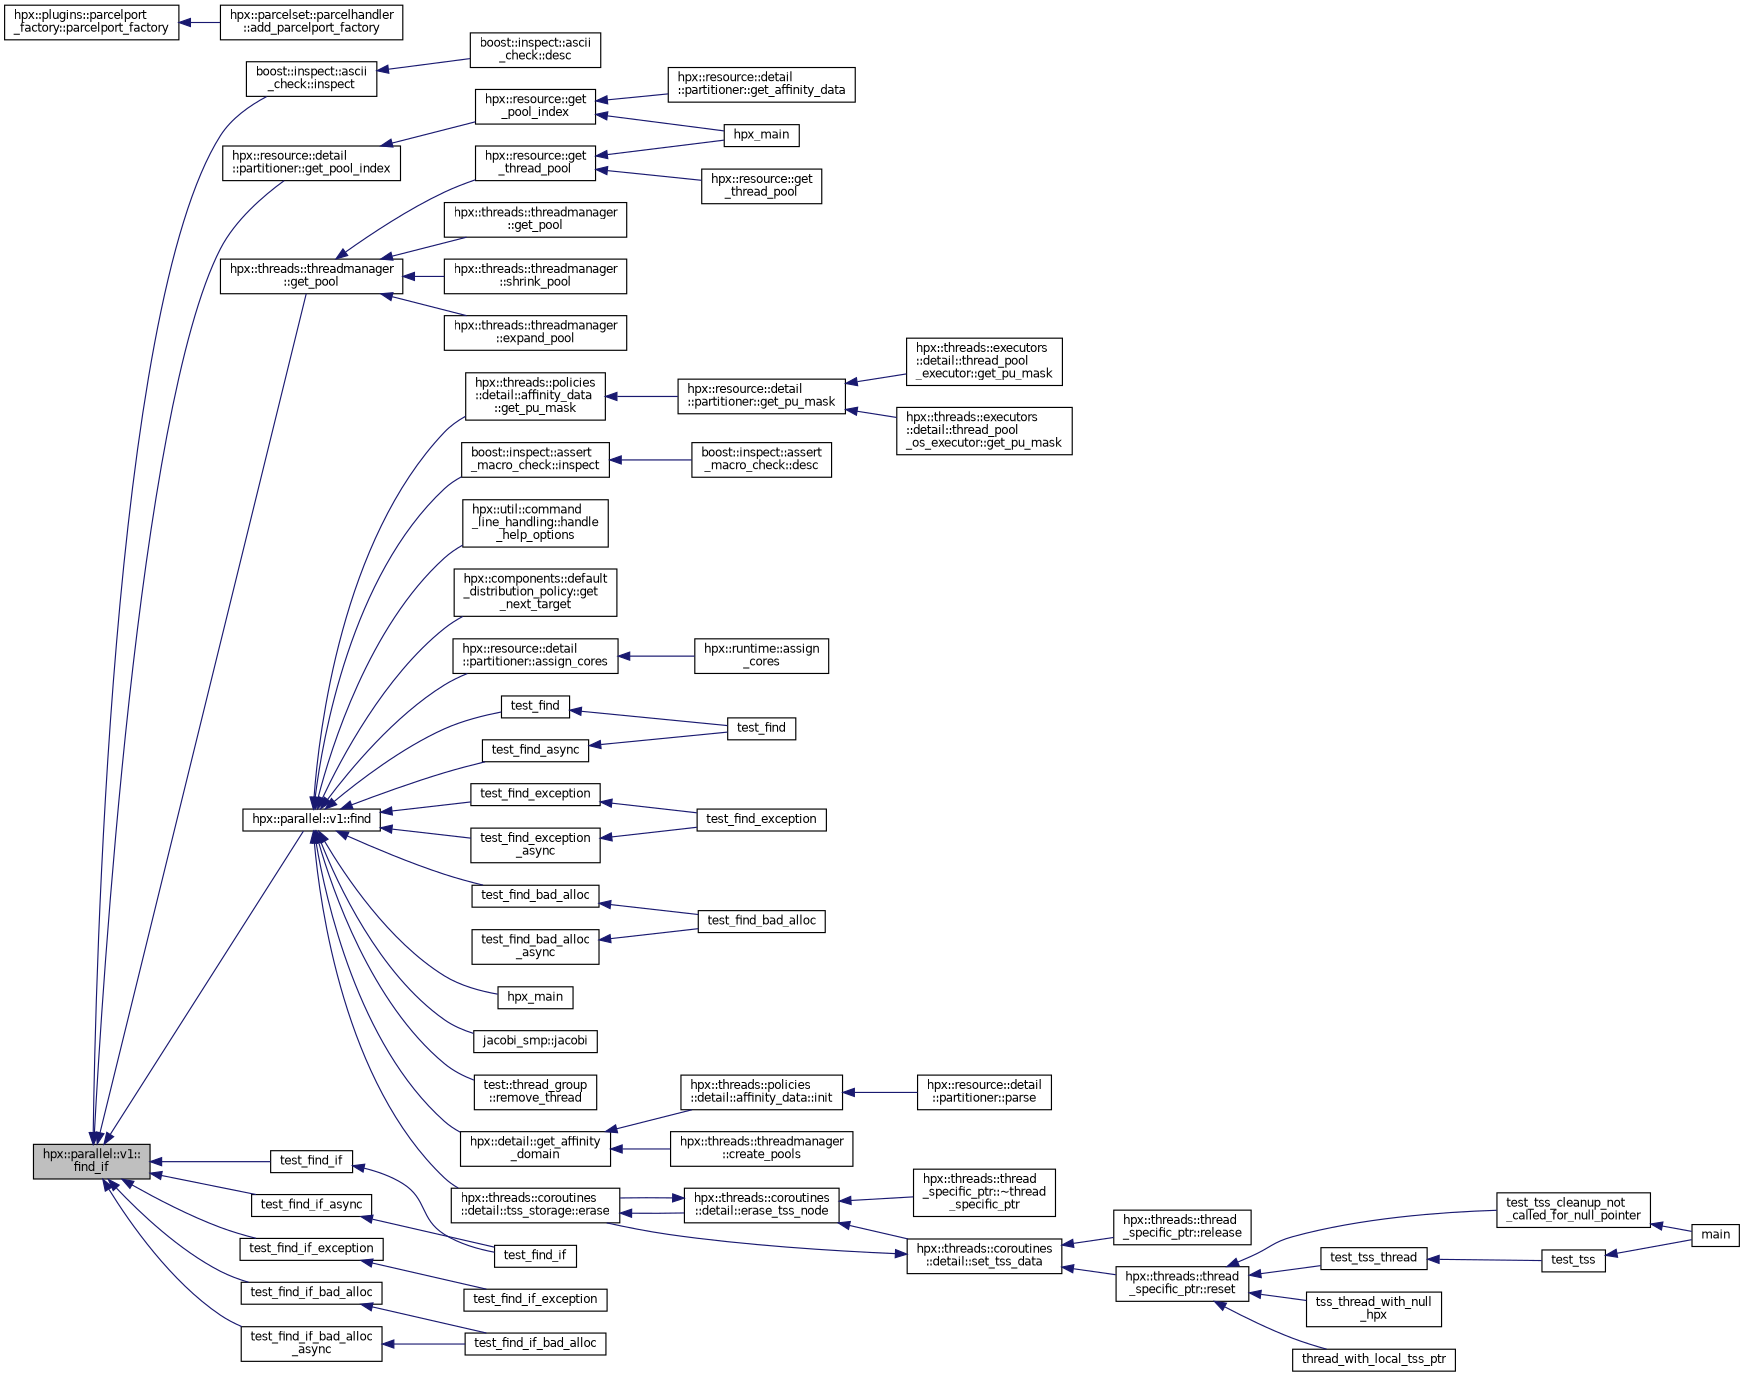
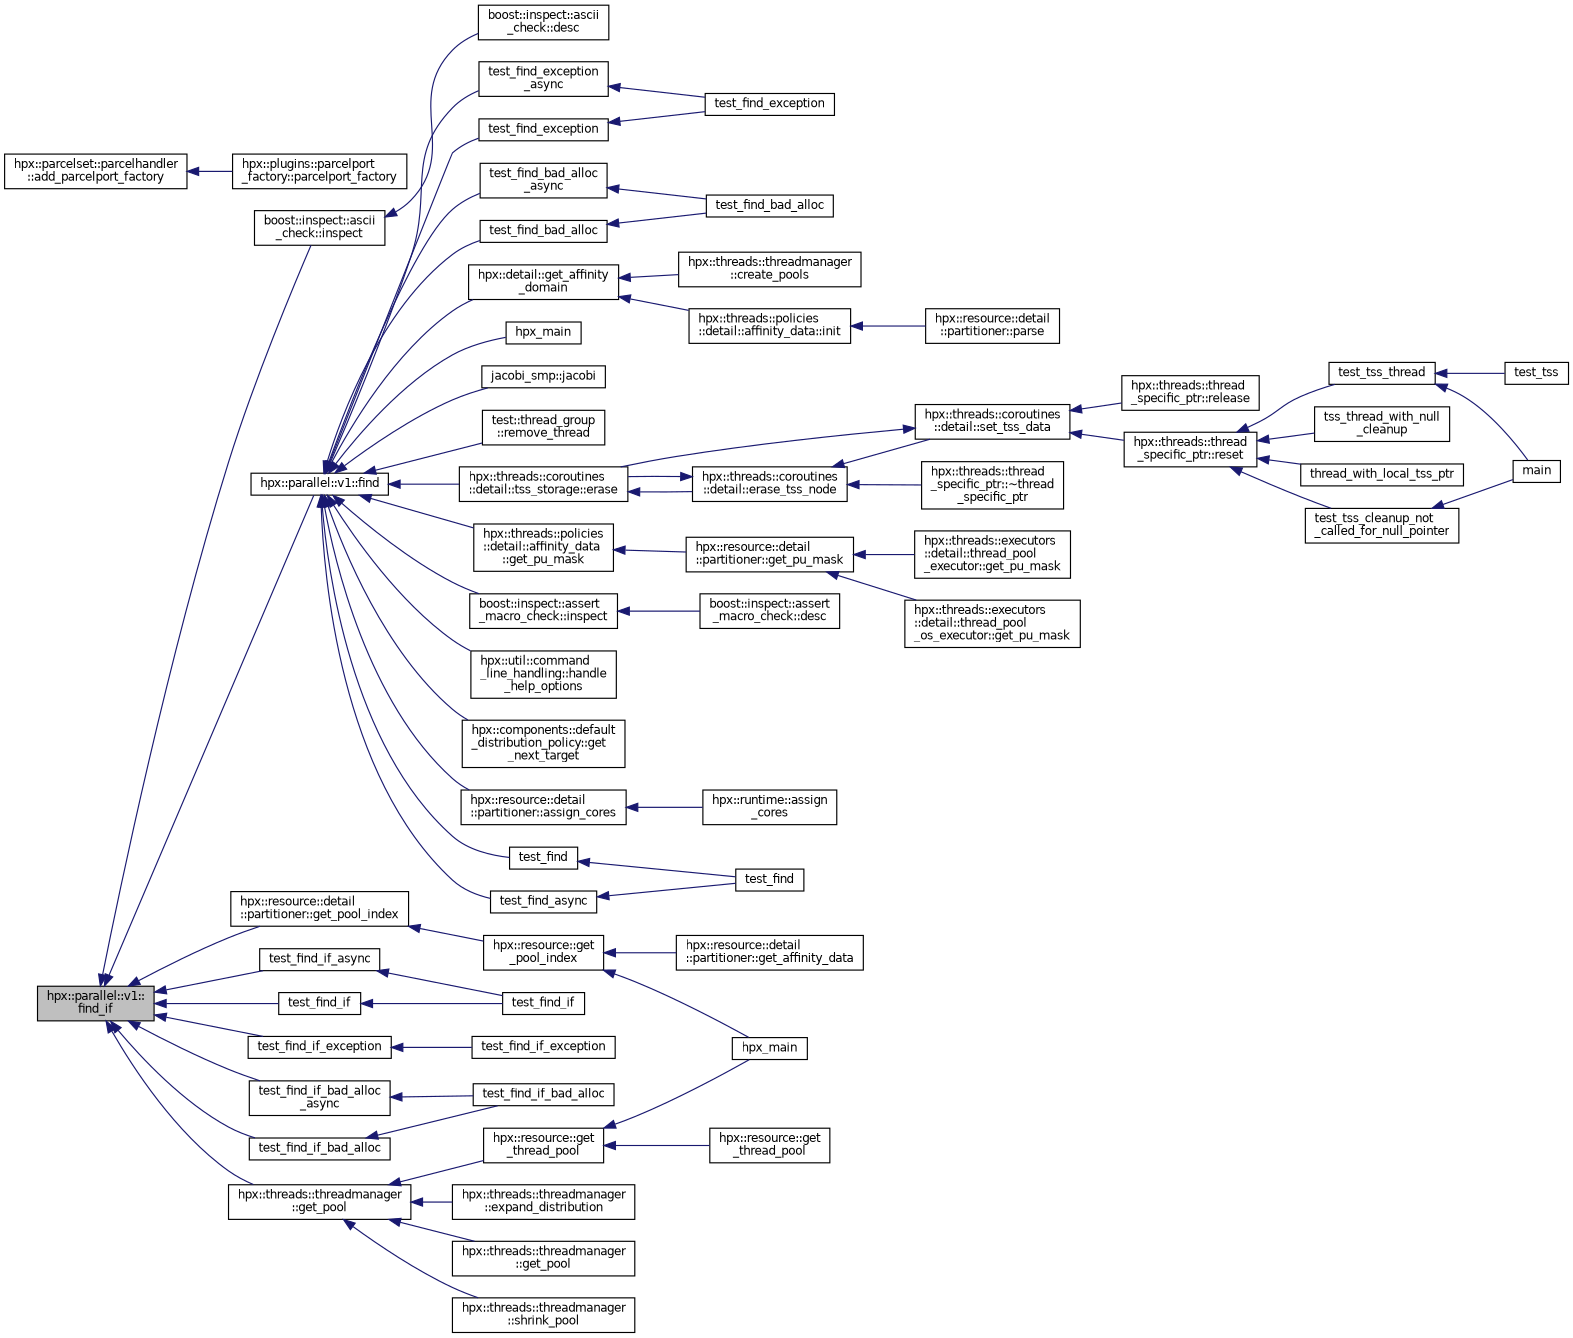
edge "hpx::parcelset::parcelhandler ::add_parcelport_factory" -> "hpx::plugins::parcelport _factory::parcelport_factory": reversed
edge "test_find_bad_alloc _async" -> "hpx::parallel::v1::find": added
node "hpx::threads::threadmanager ::expand_pool": label "hpx::threads::threadmanager ::expand_pool" -> "hpx::threads::threadmanager ::expand_distribution"
edge "main" -> "test_tss": now "main" -> "test_tss_thread"
node "tss_thread_with_null _hpx": label "tss_thread_with_null _hpx" -> "tss_thread_with_null _cleanup"
